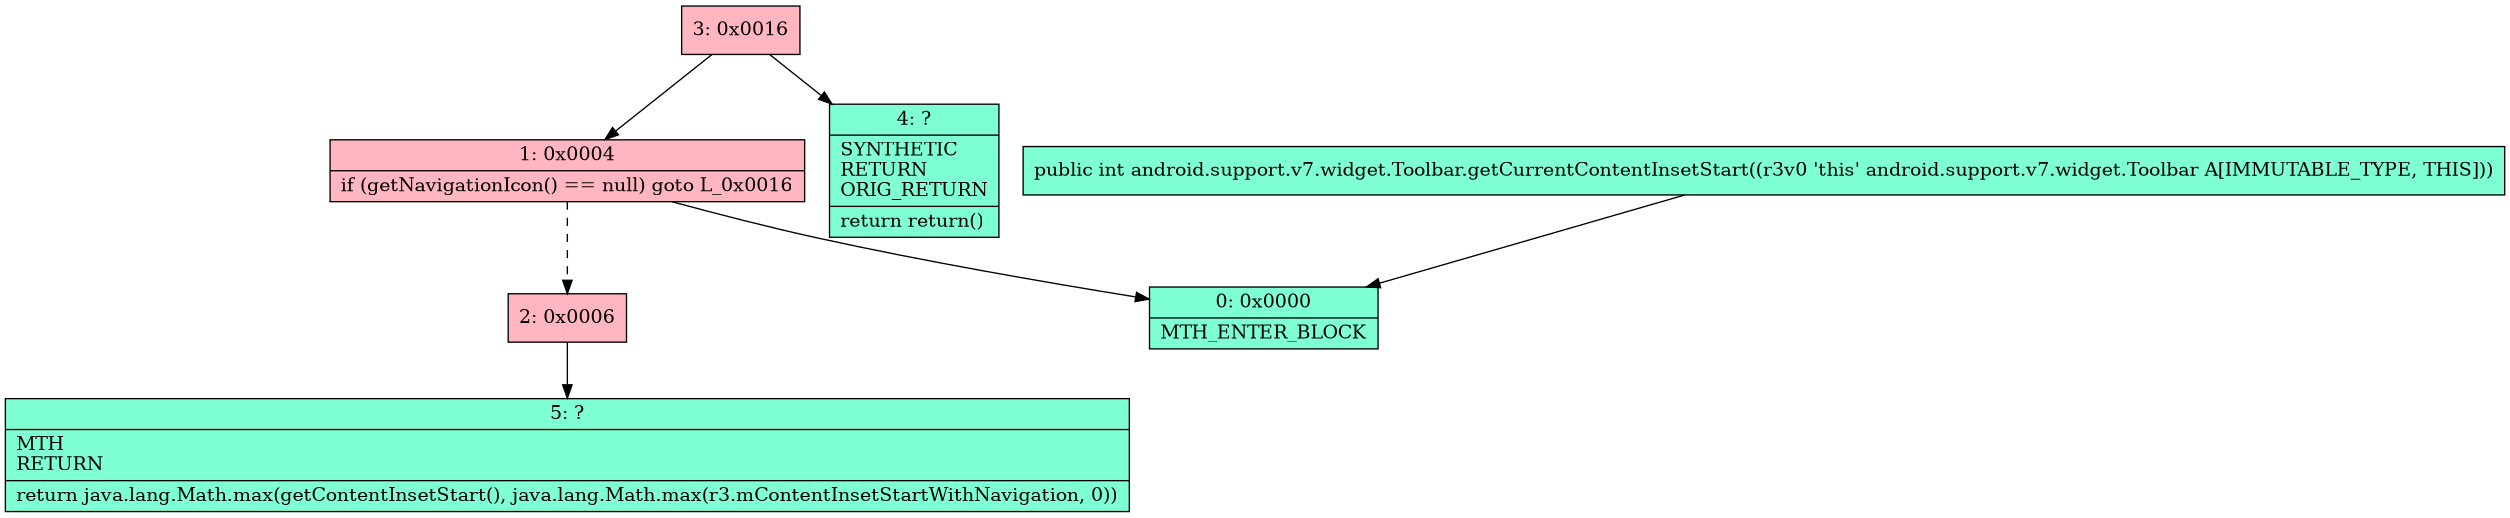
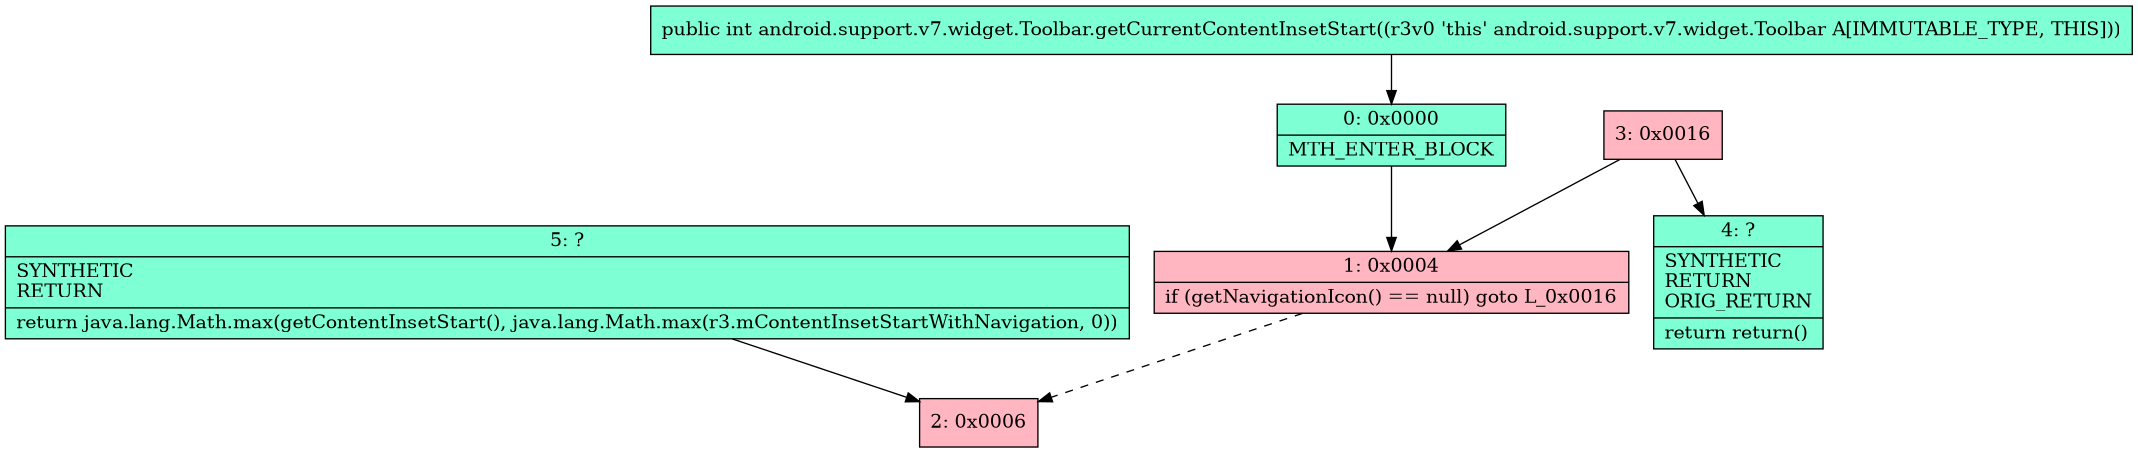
edge "1: 0x0004" -> "0: 0x0000": reversed
edge "2: 0x0006" -> "5: ?": reversed
node "5: ?": text "MTH" -> "SYNTHETIC"
